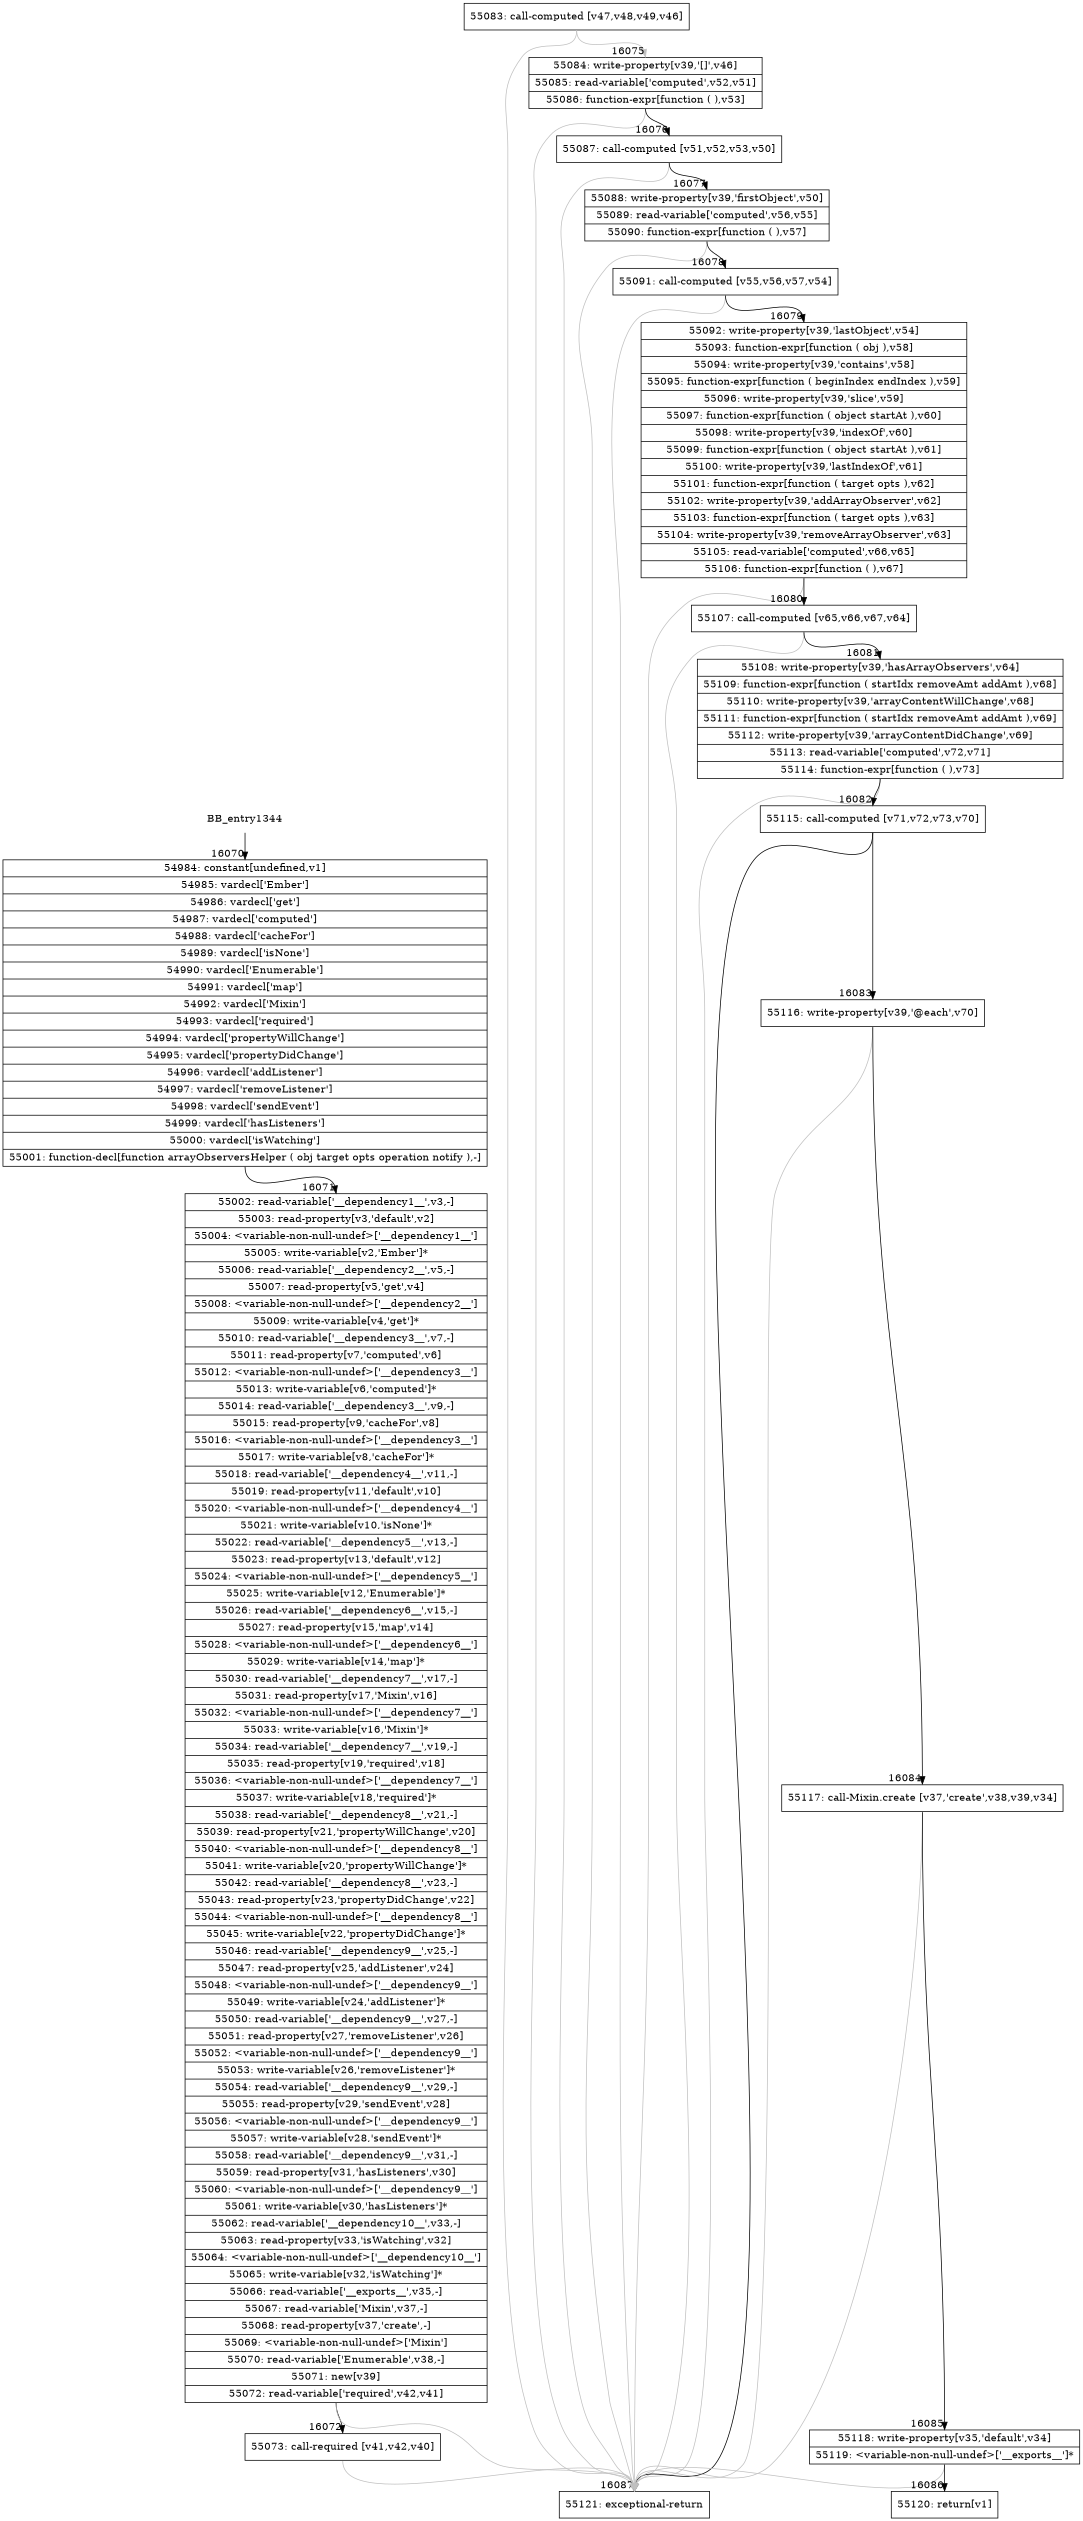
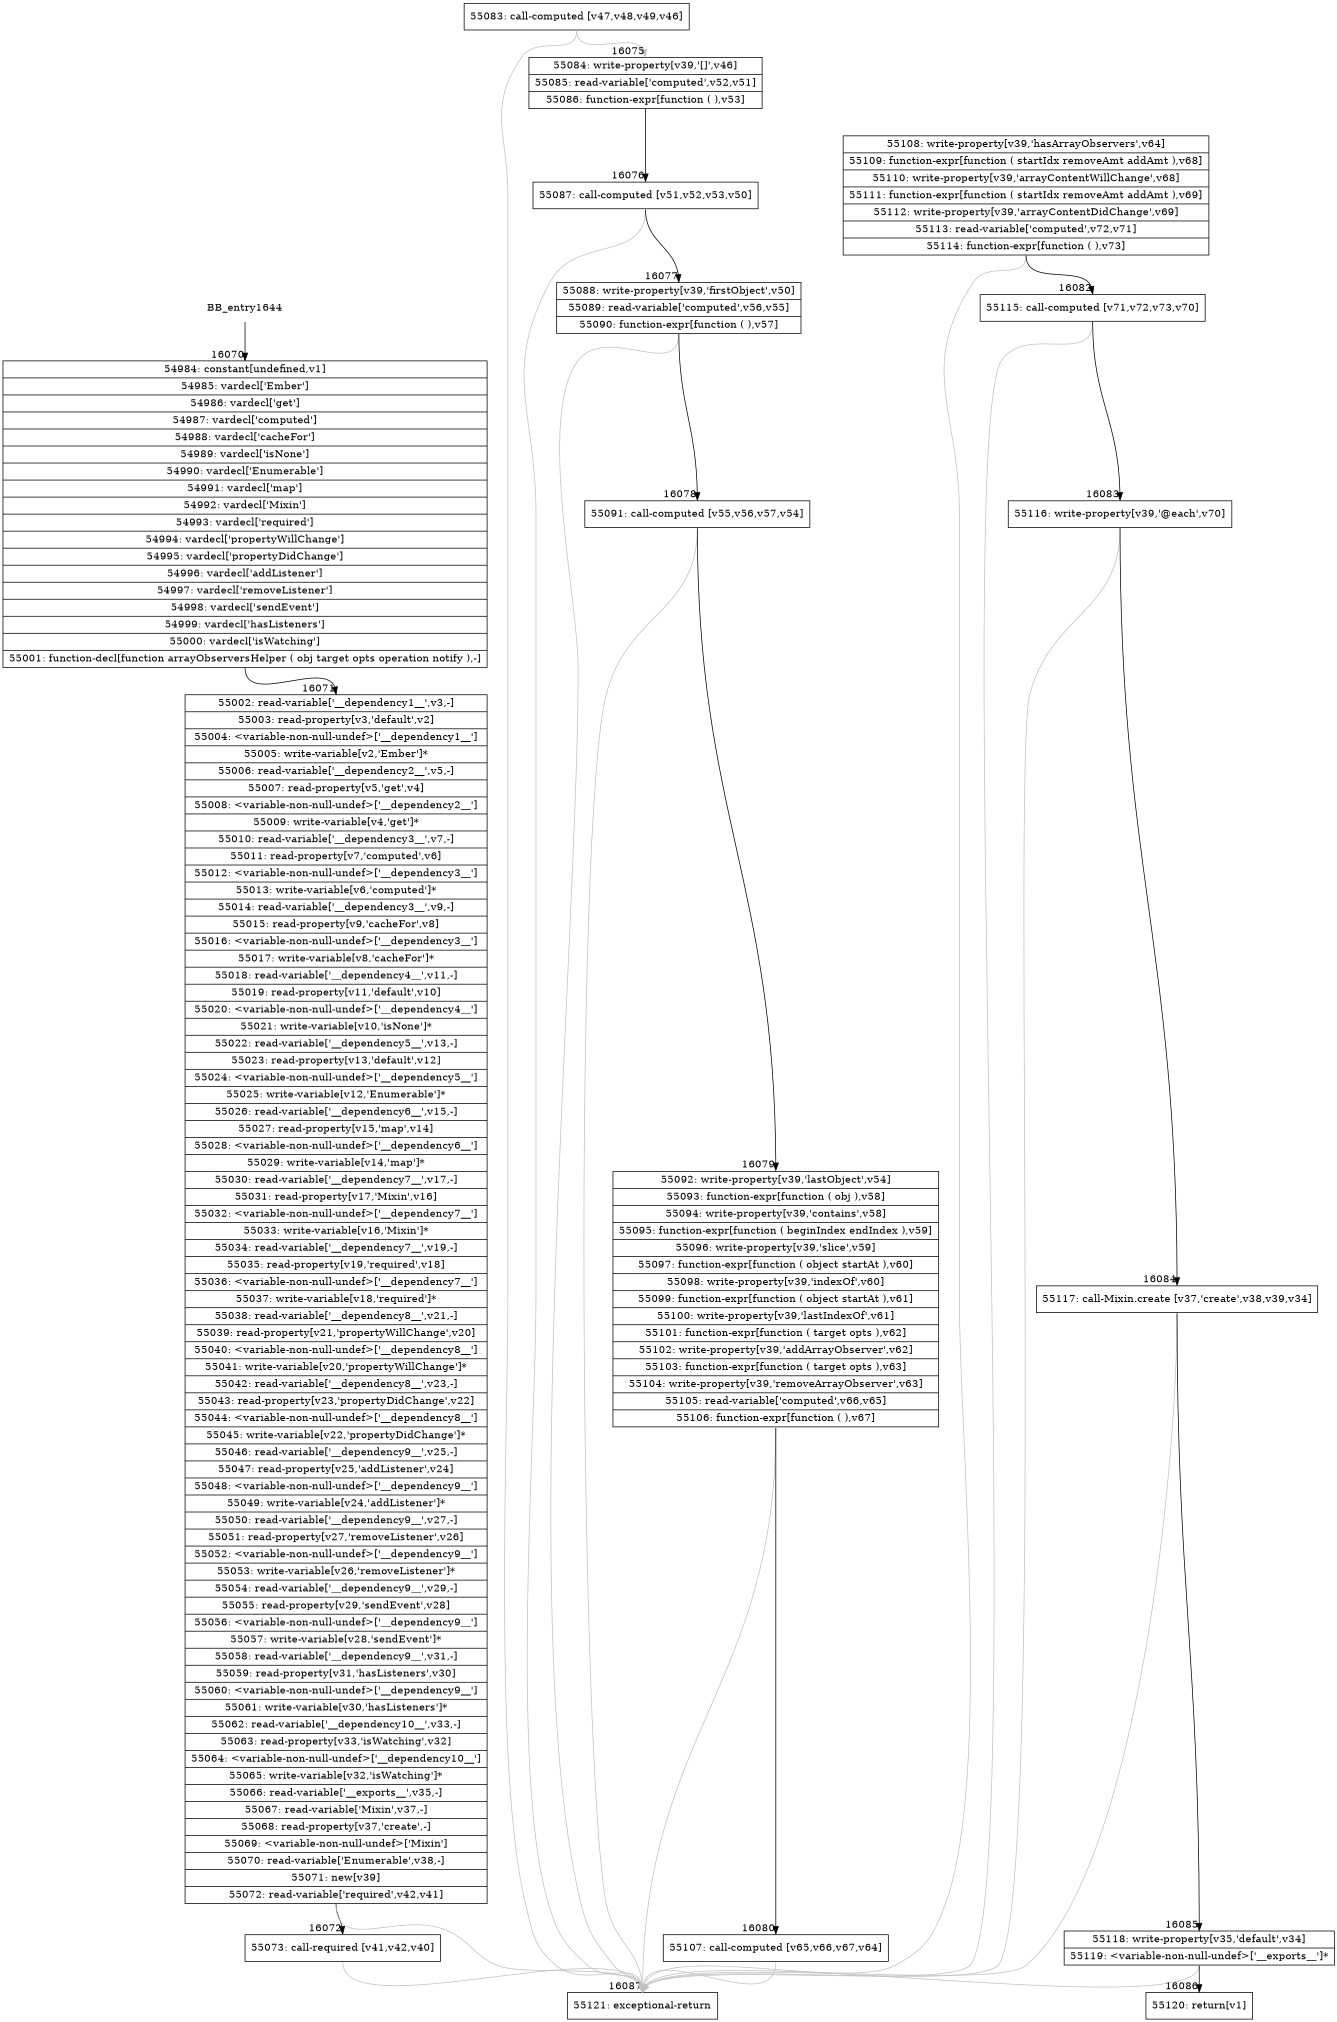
edge "55107: call-computed [v65,v66,v67,v64]" -> "55108: write-property[v39,'hasArrayObservers',v64]": removed
node "BB_entry1344": label "BB_entry1344" -> "BB_entry1644"
edge "55084: write-property[v39,'[]',v46]" -> "55121: exceptional-return": removed
edge "55115: call-computed [v71,v72,v73,v70]" -> "55121: exceptional-return": color black -> gray
